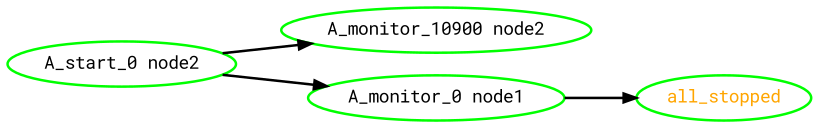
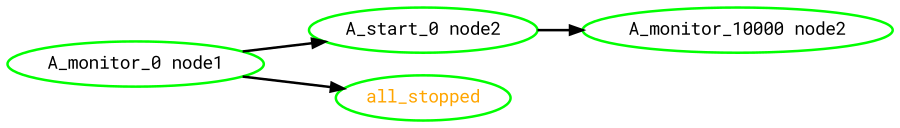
node "A_monitor_10900 node2": label "A_monitor_10900 node2" -> "A_monitor_10000 node2"
edge "A_start_0 node2" -> "A_monitor_0 node1": reversed
